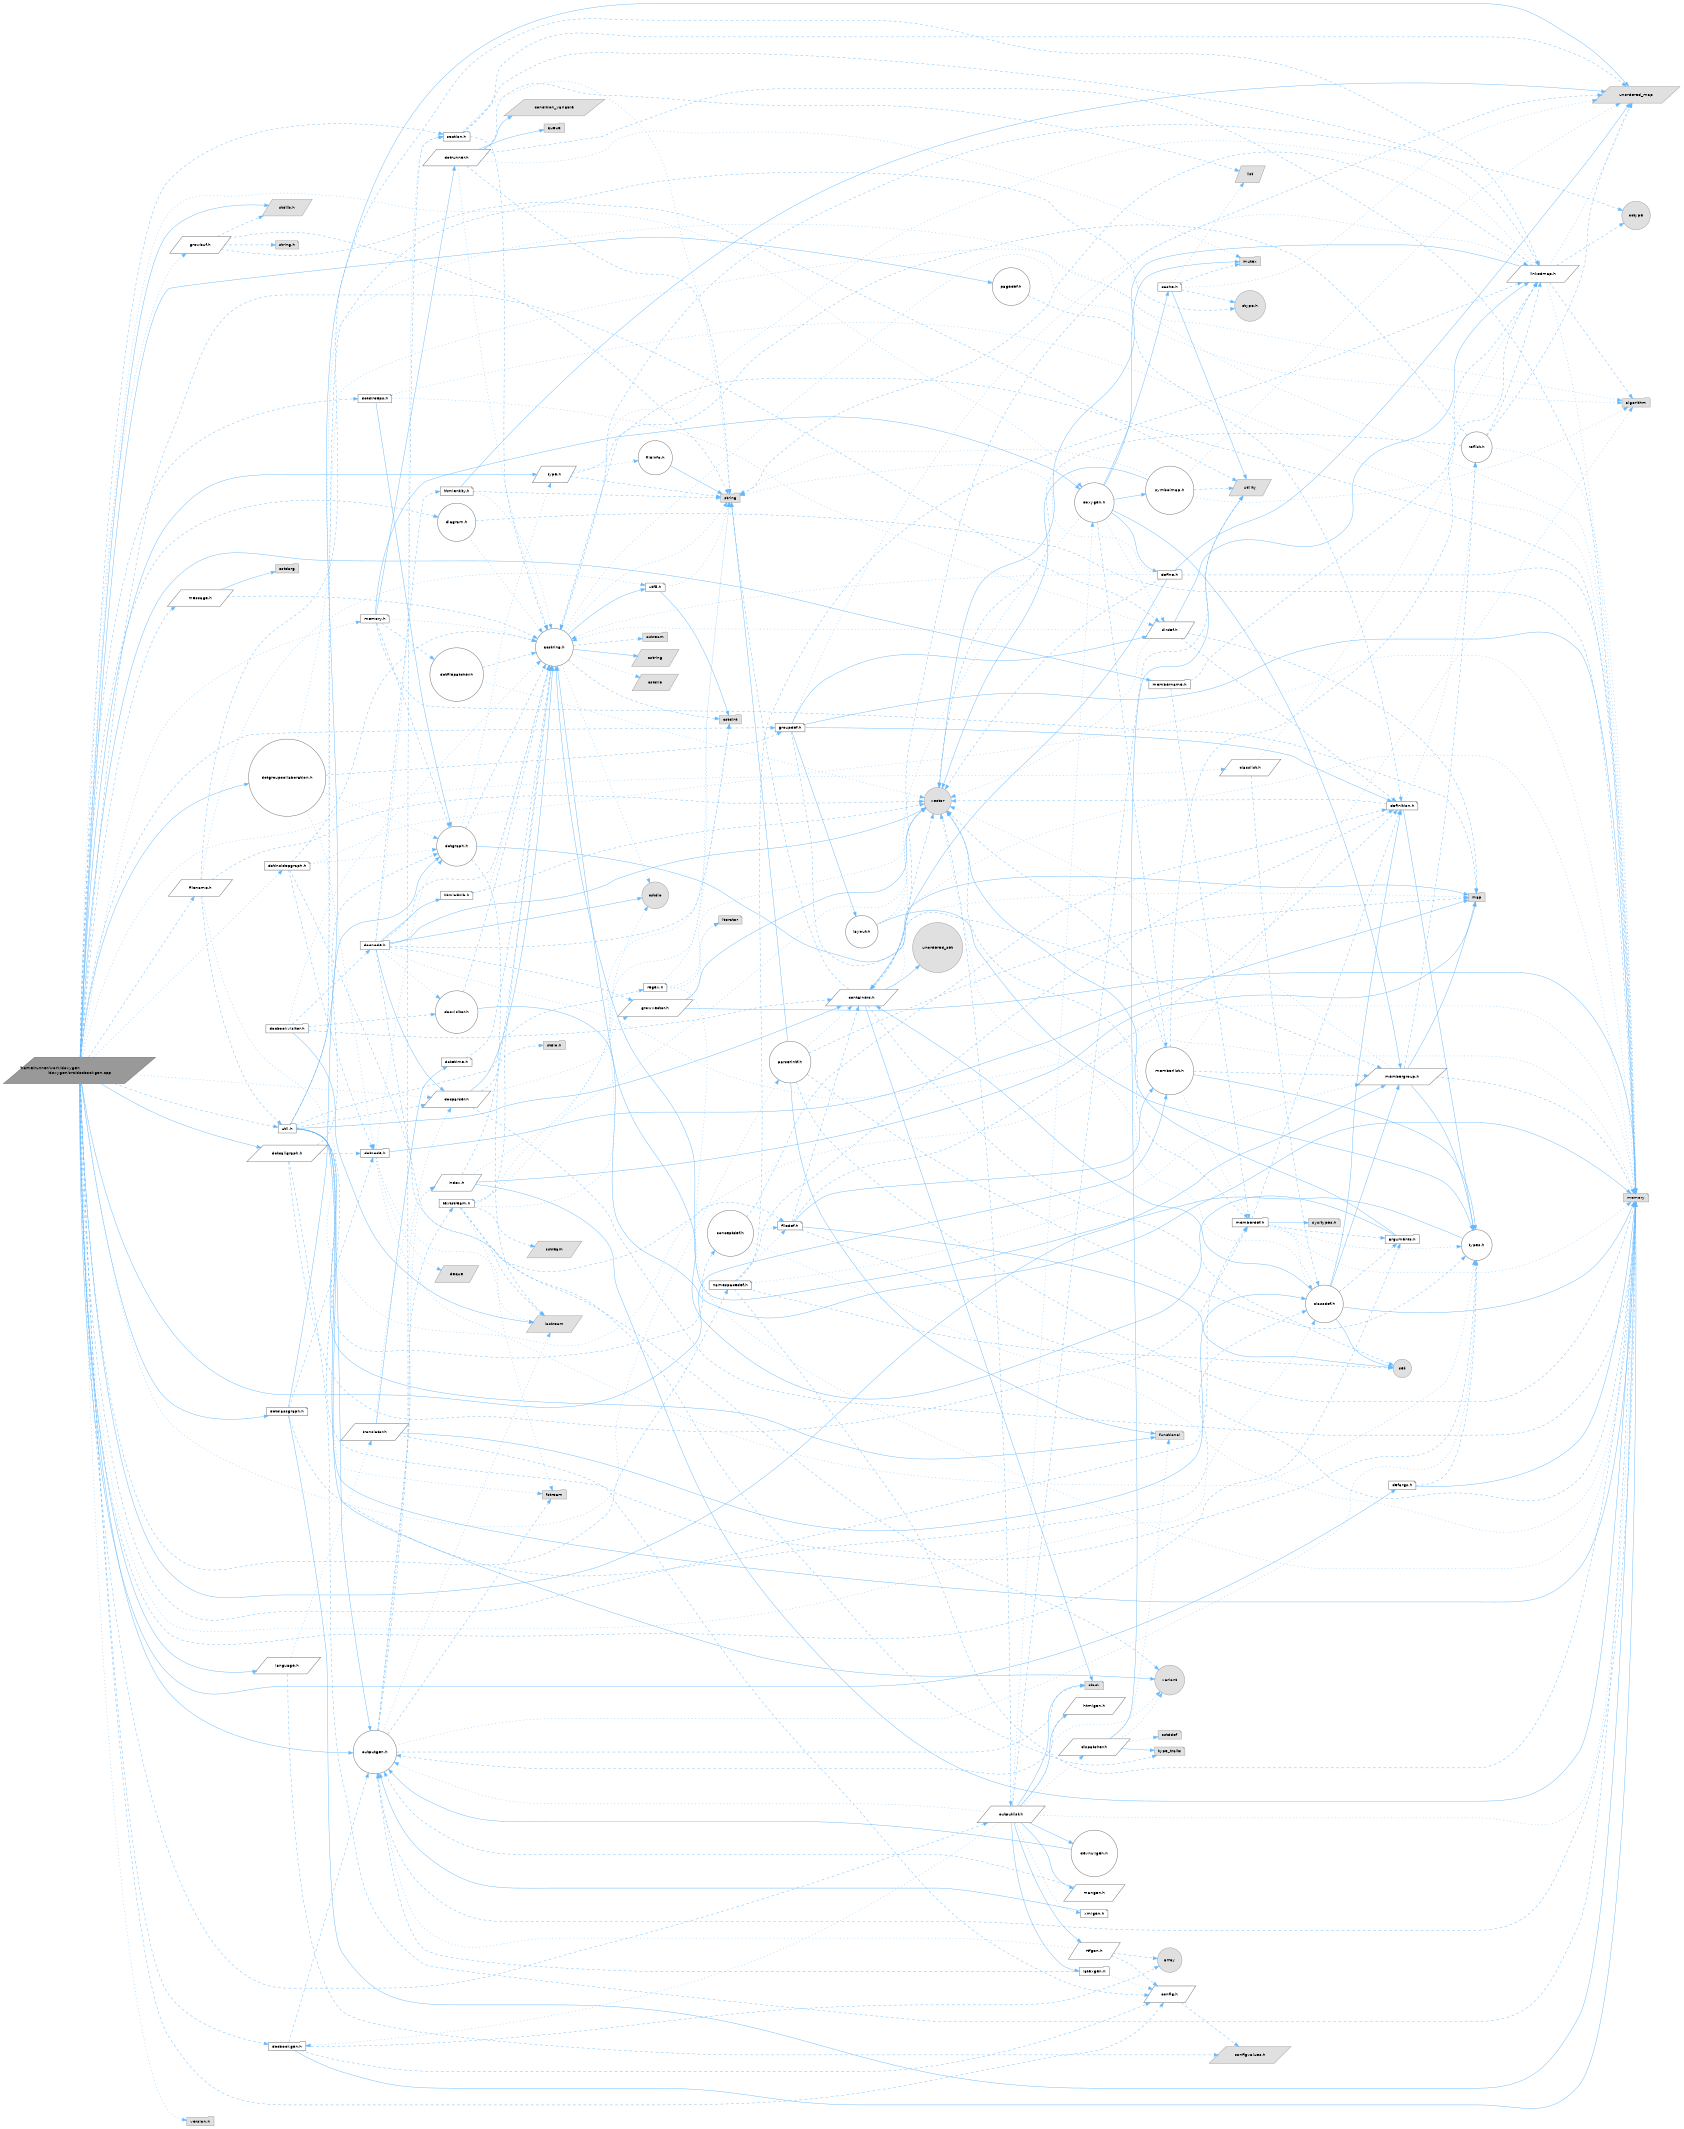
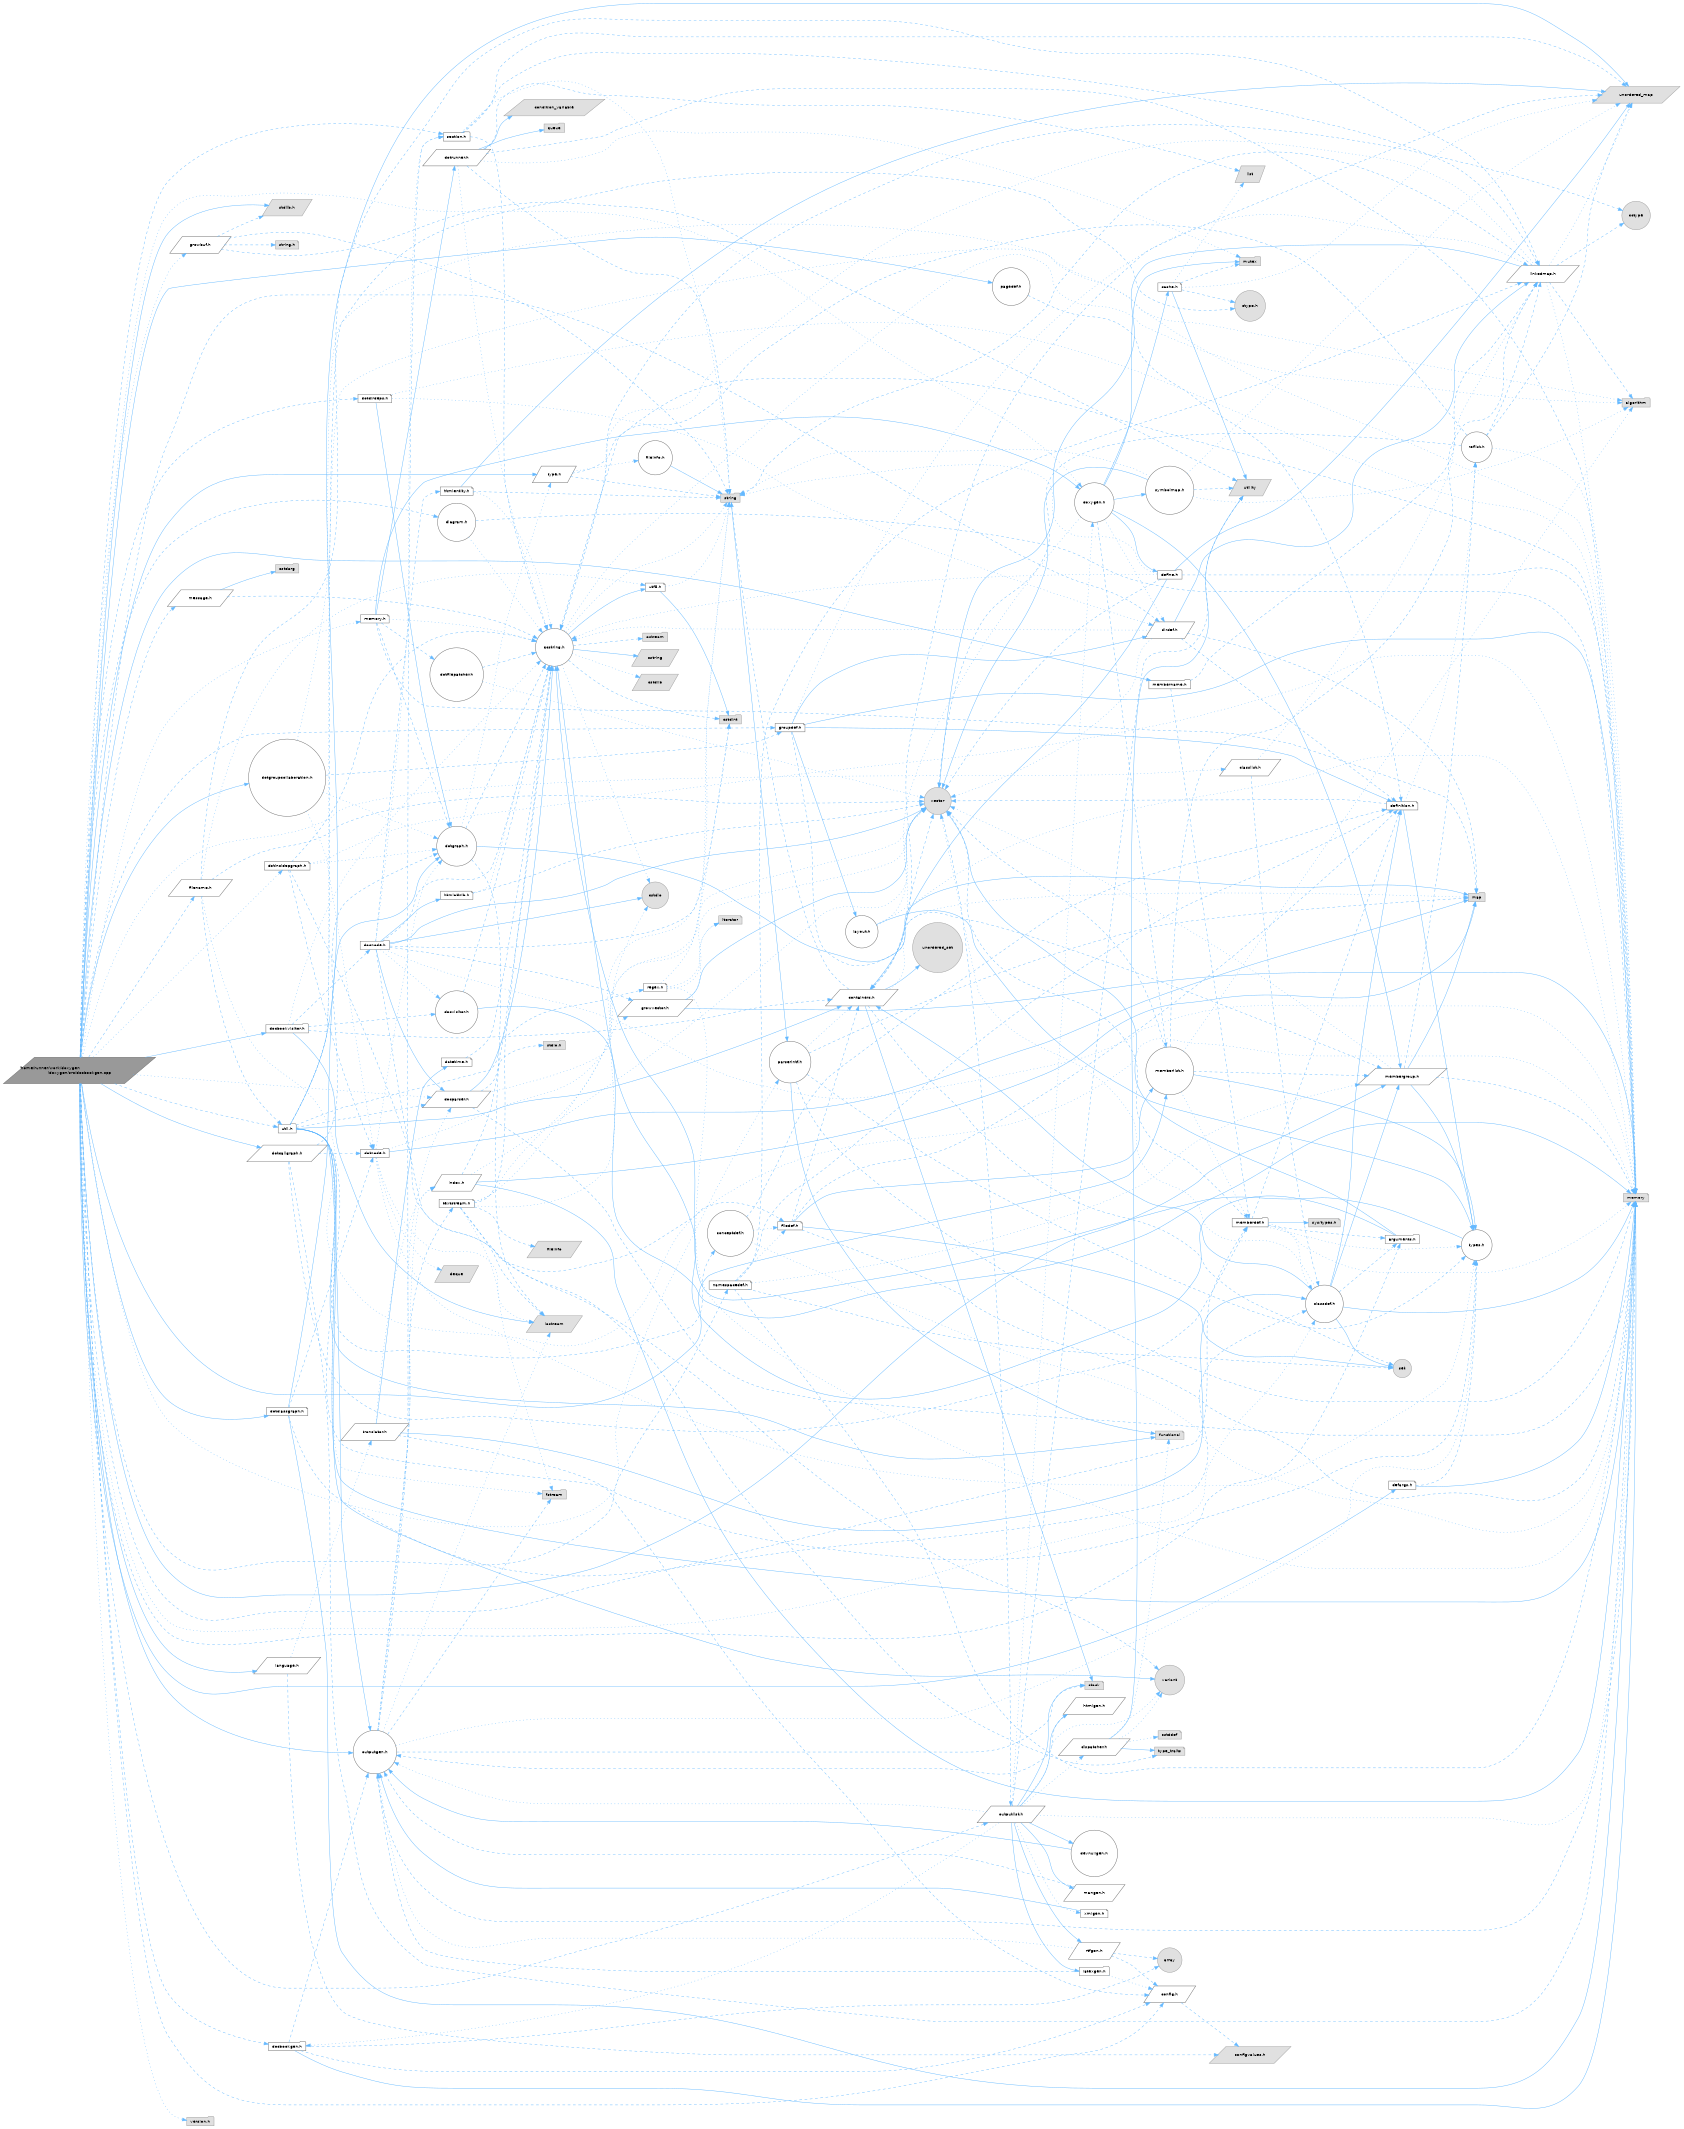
edge "parserintf.h" -> "string": reversed
edge "dotnode.h" -> "vector": added
edge "/home/runner/work/doxygen /doxygen/src/docbookgen.cpp" -> "docbookvisitor.h": added
node "sstream": label "sstream" -> "fileinfo"
